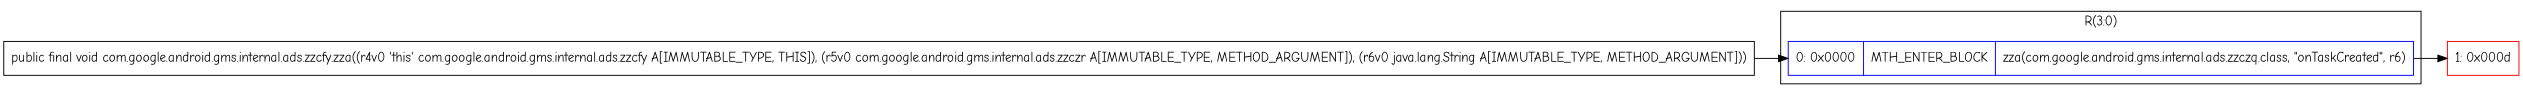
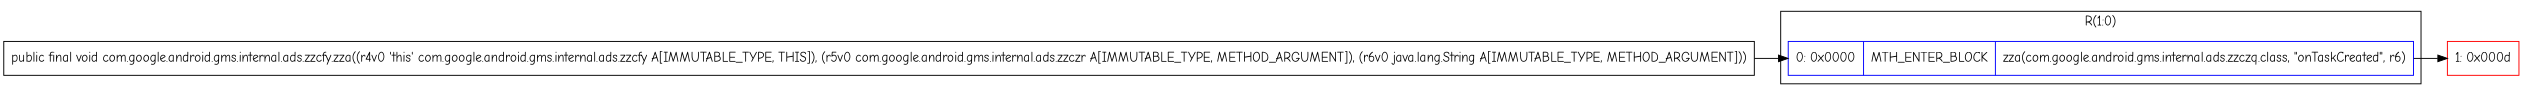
cluster "R(3:0)": label "R(3:0)" -> "R(1:0)"
